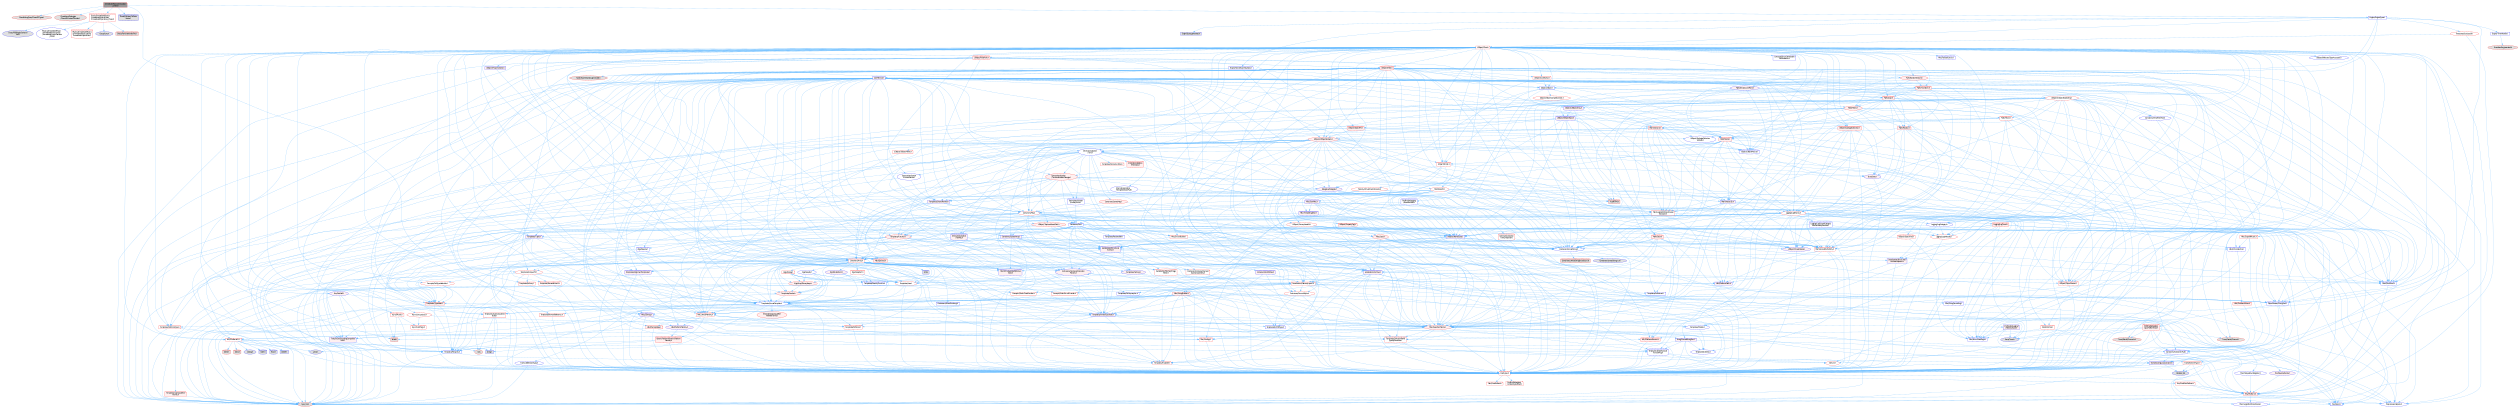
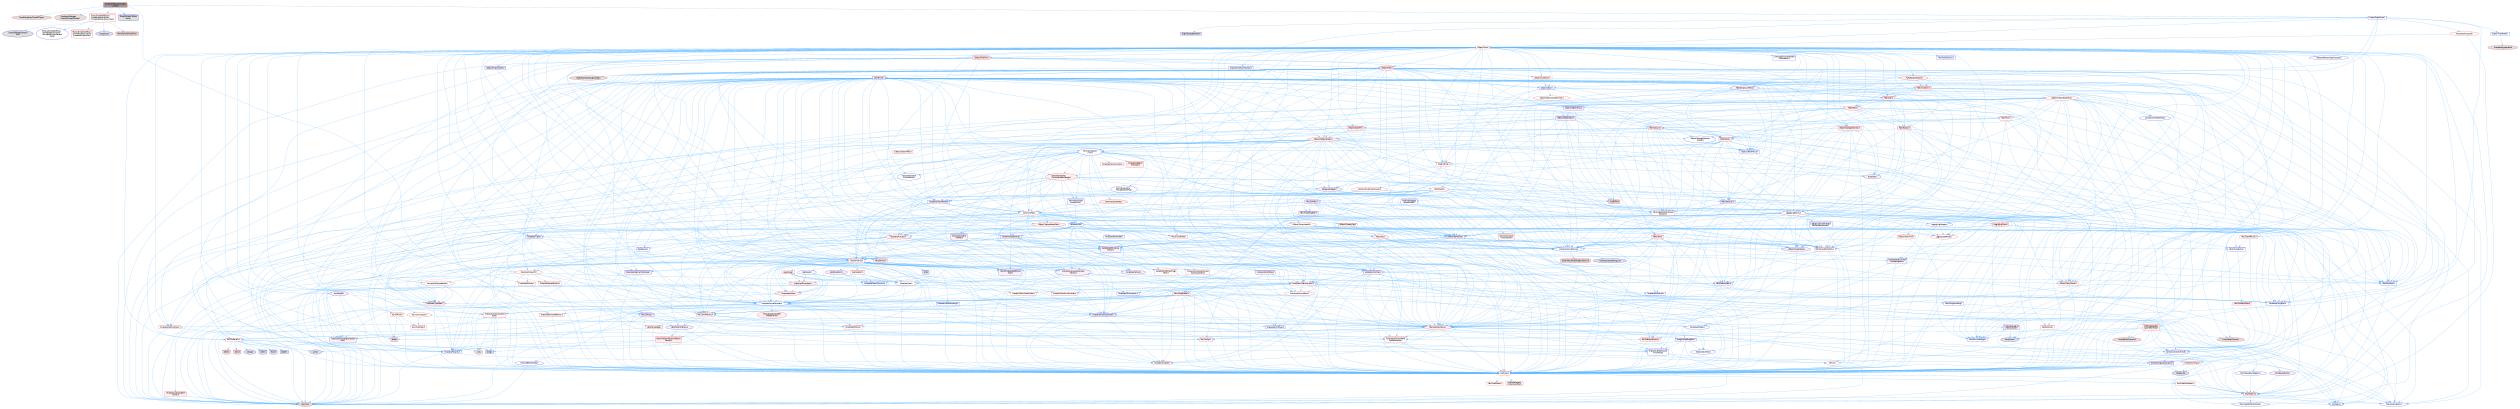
node "ObjectVersion/StringFwd.h": label "ObjectVersion/StringFwd.h" -> "Containers/StringFwd.h"
